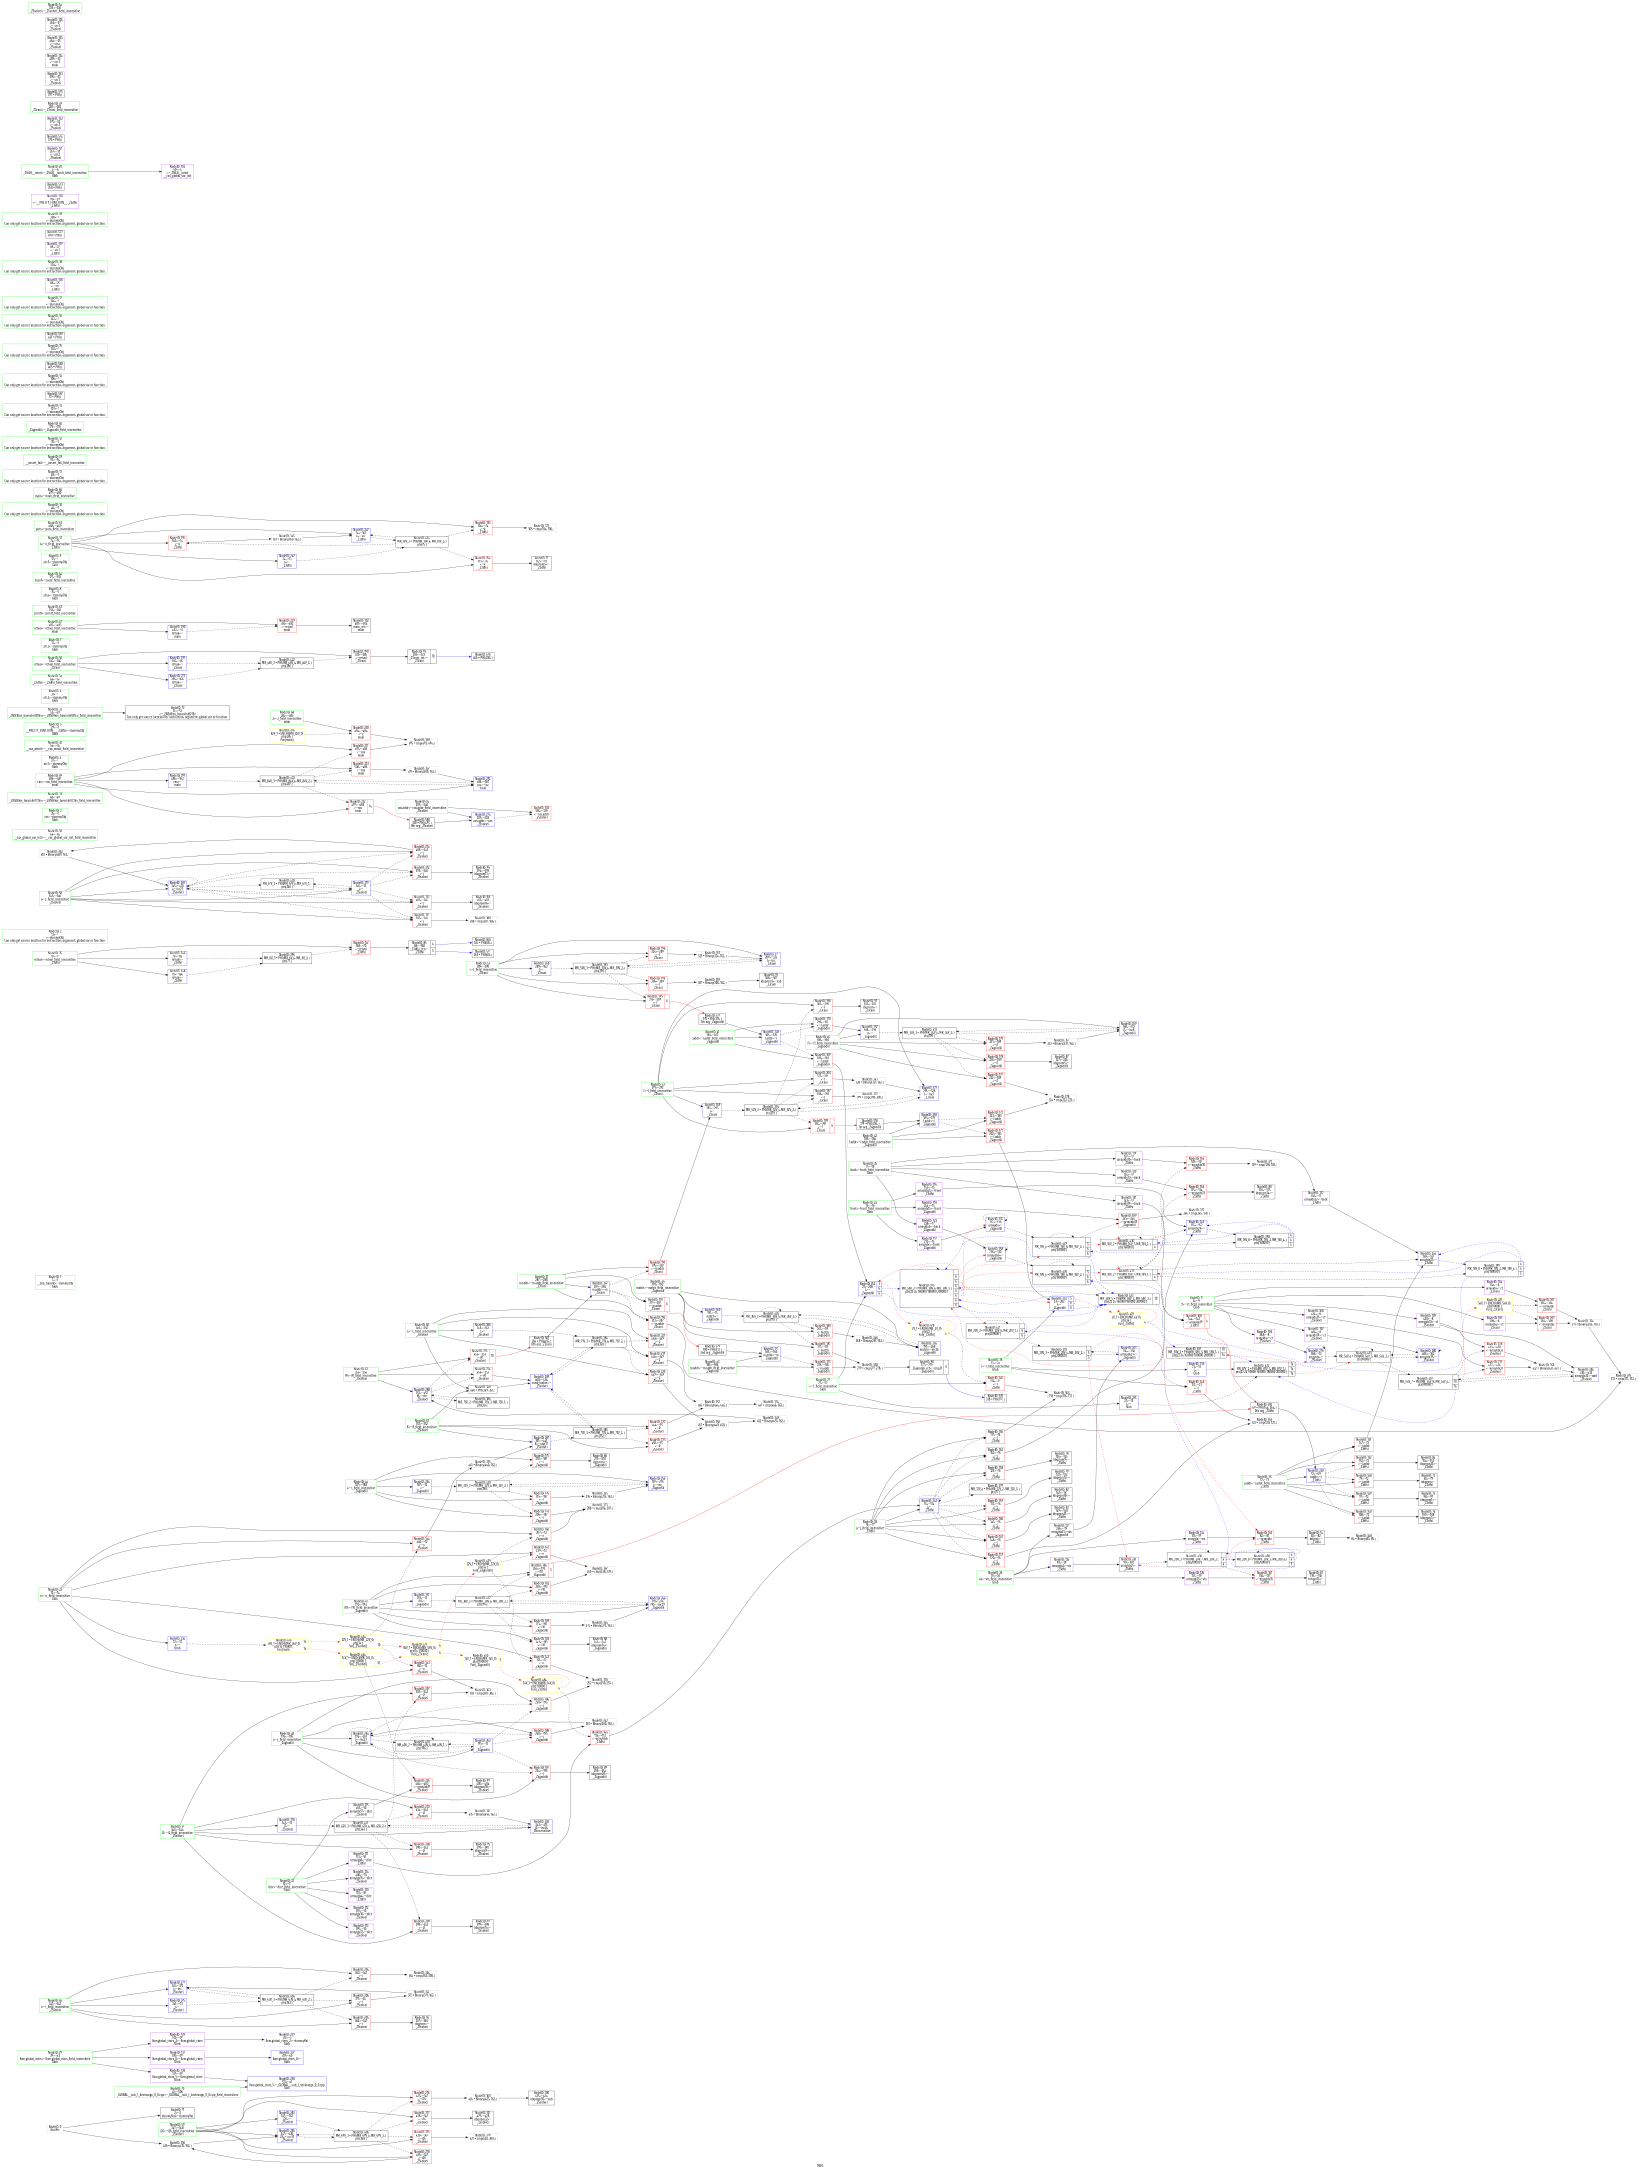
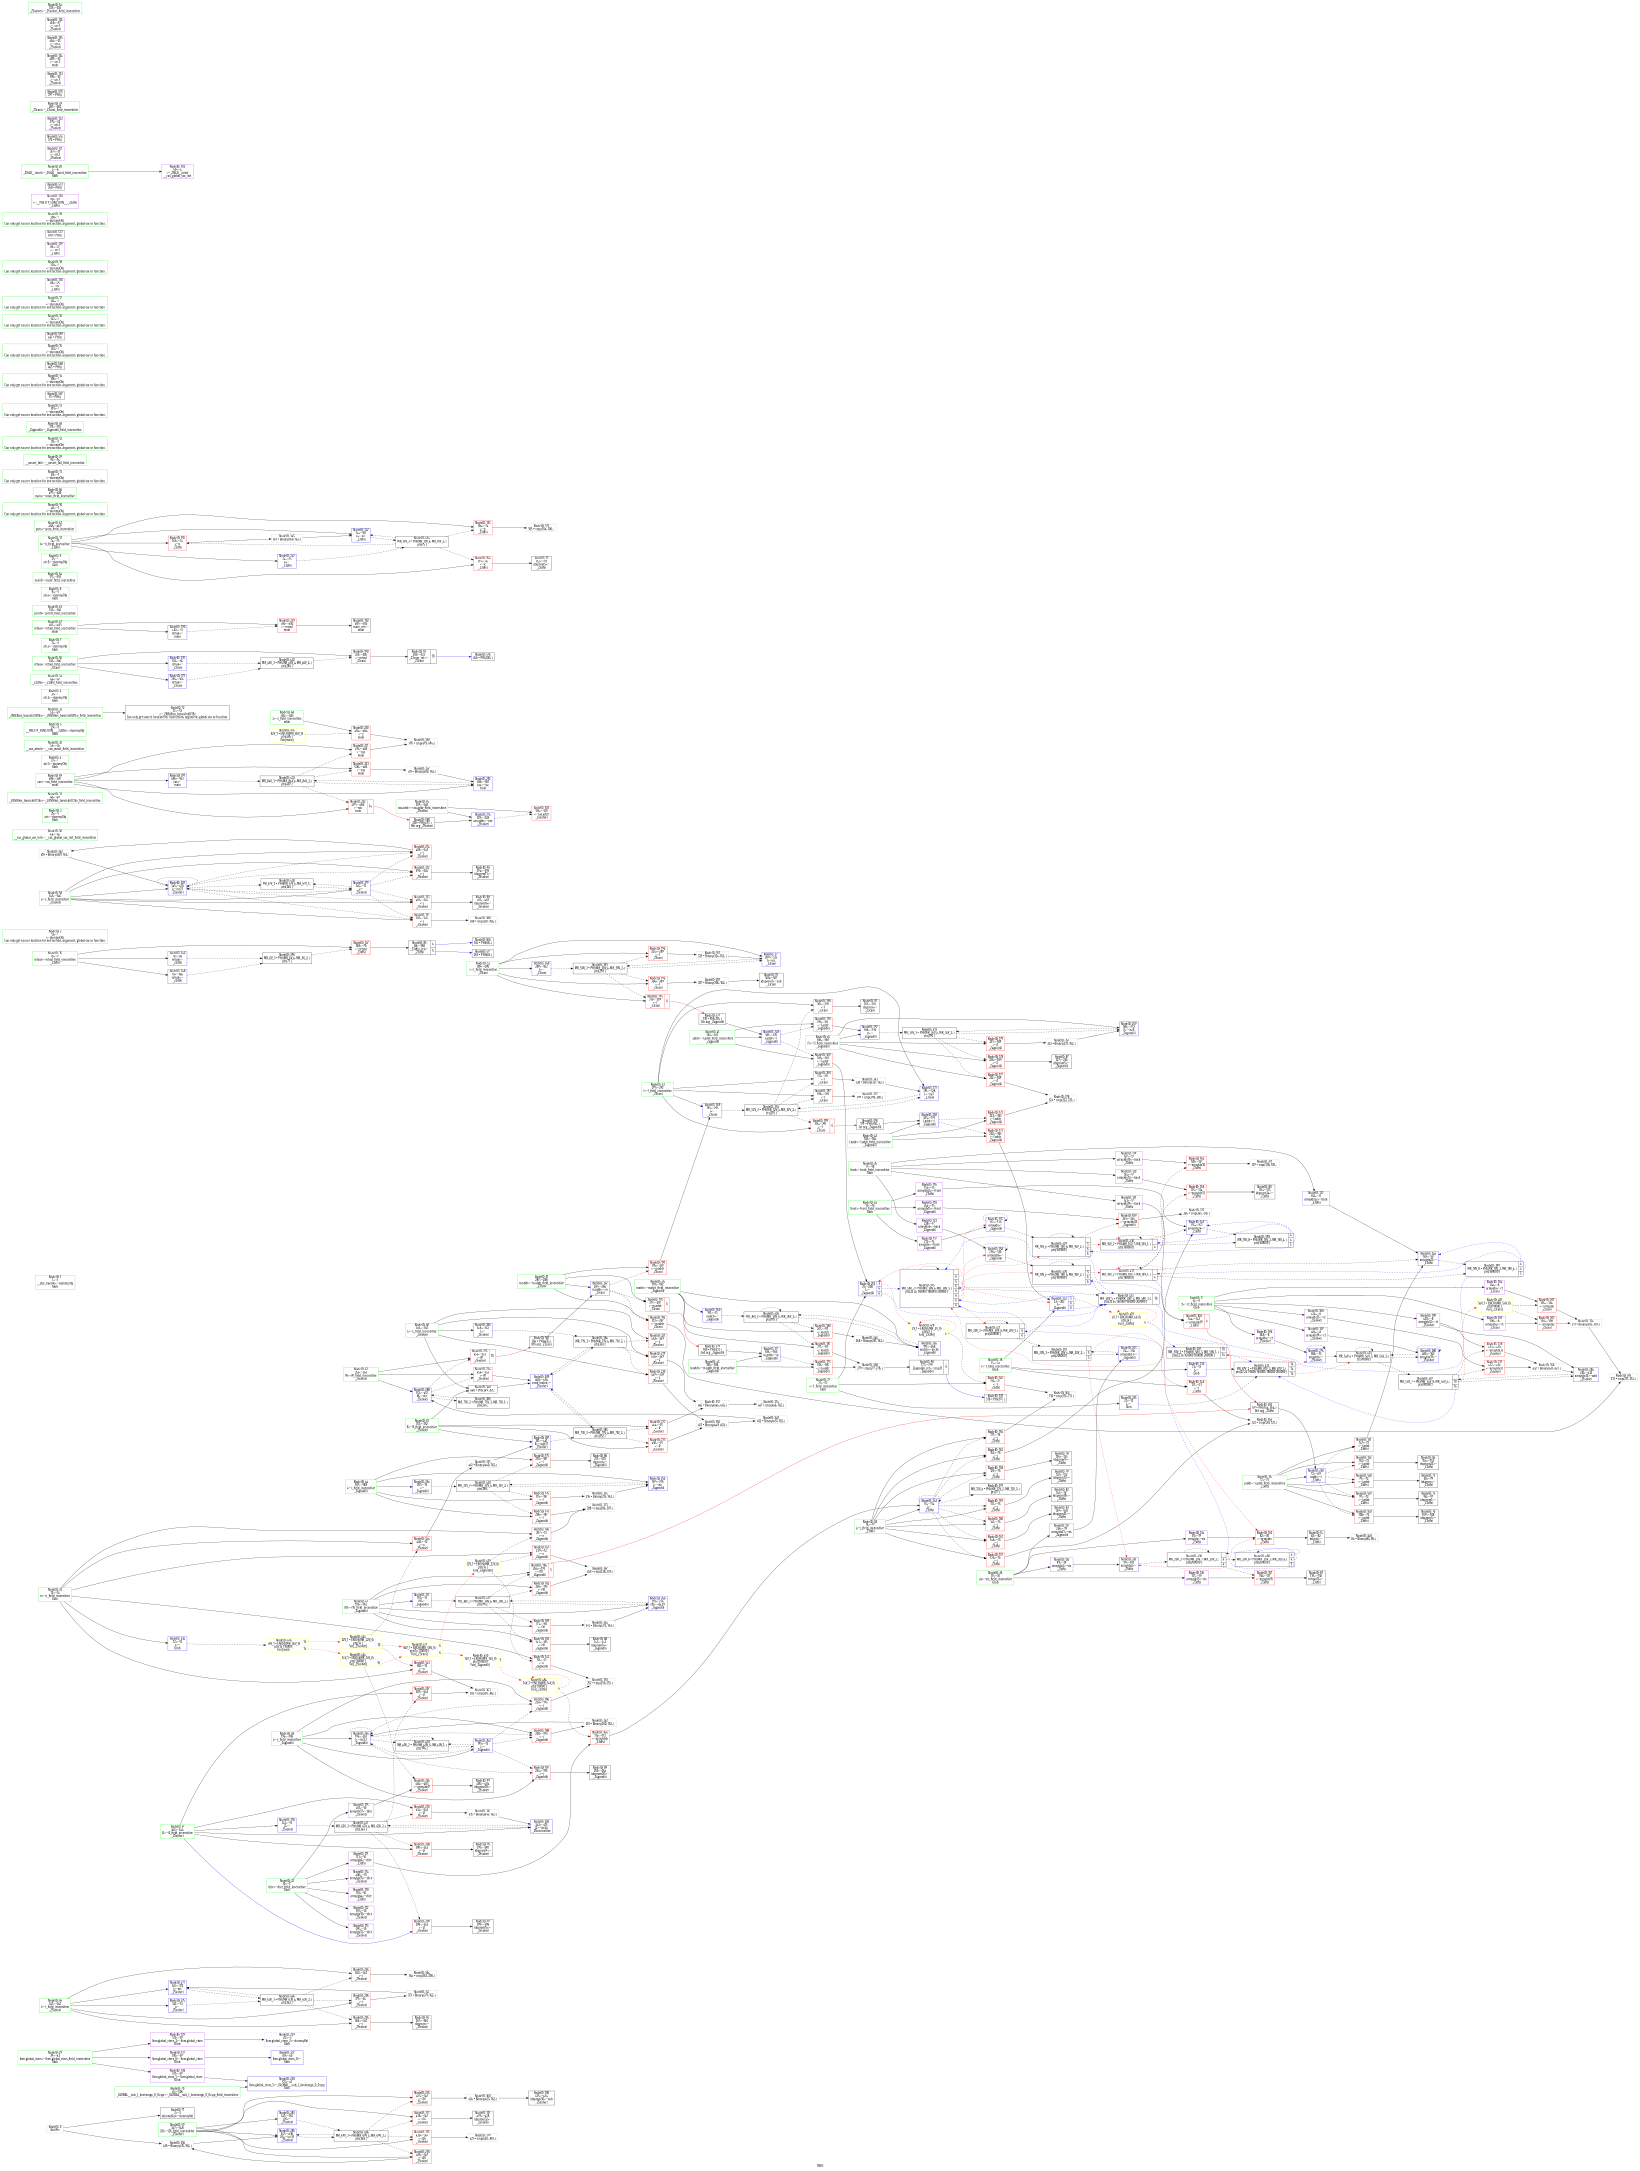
edge "NodeID: 57" -> "NodeID: 209": color black -> blue
